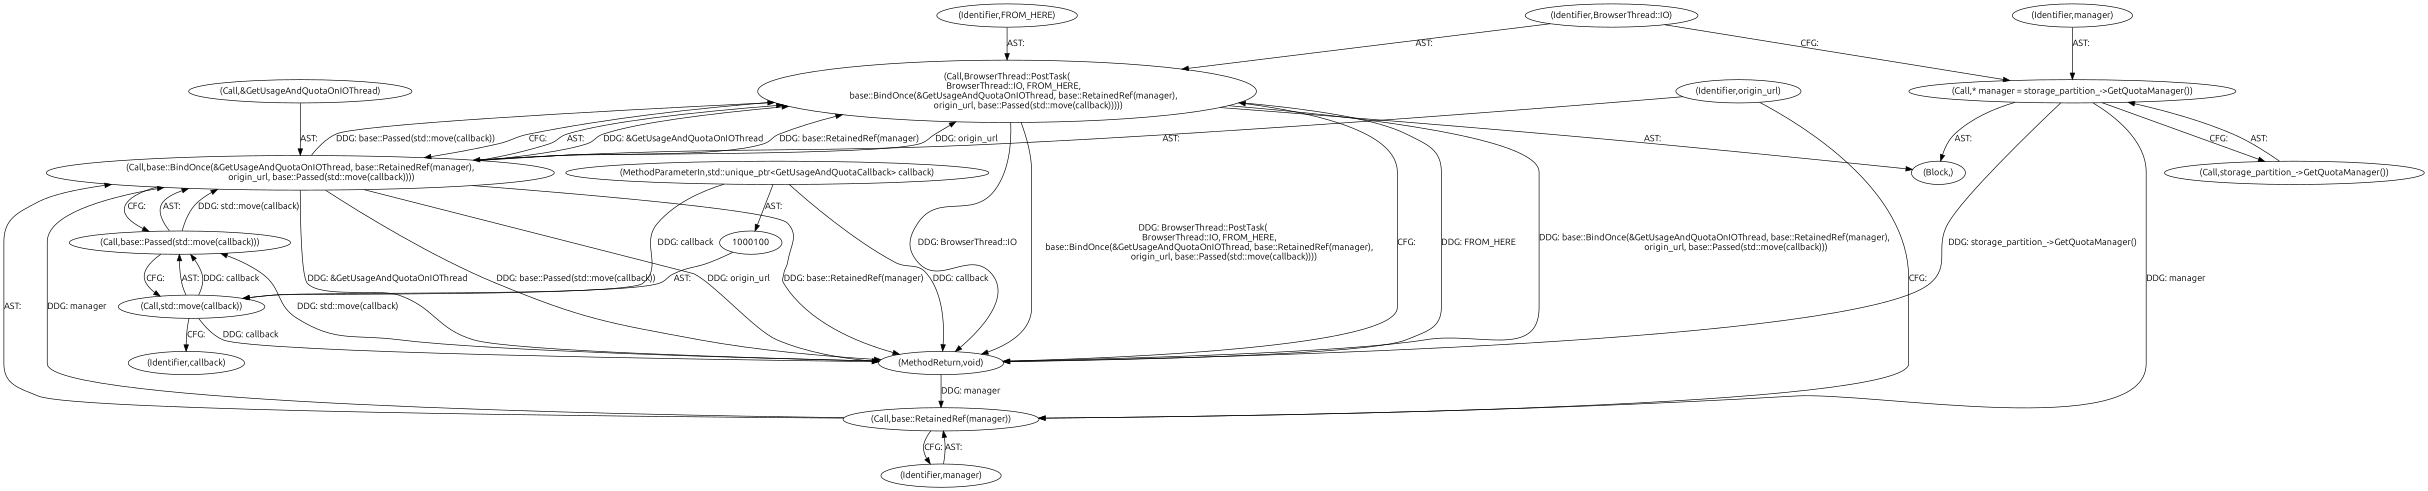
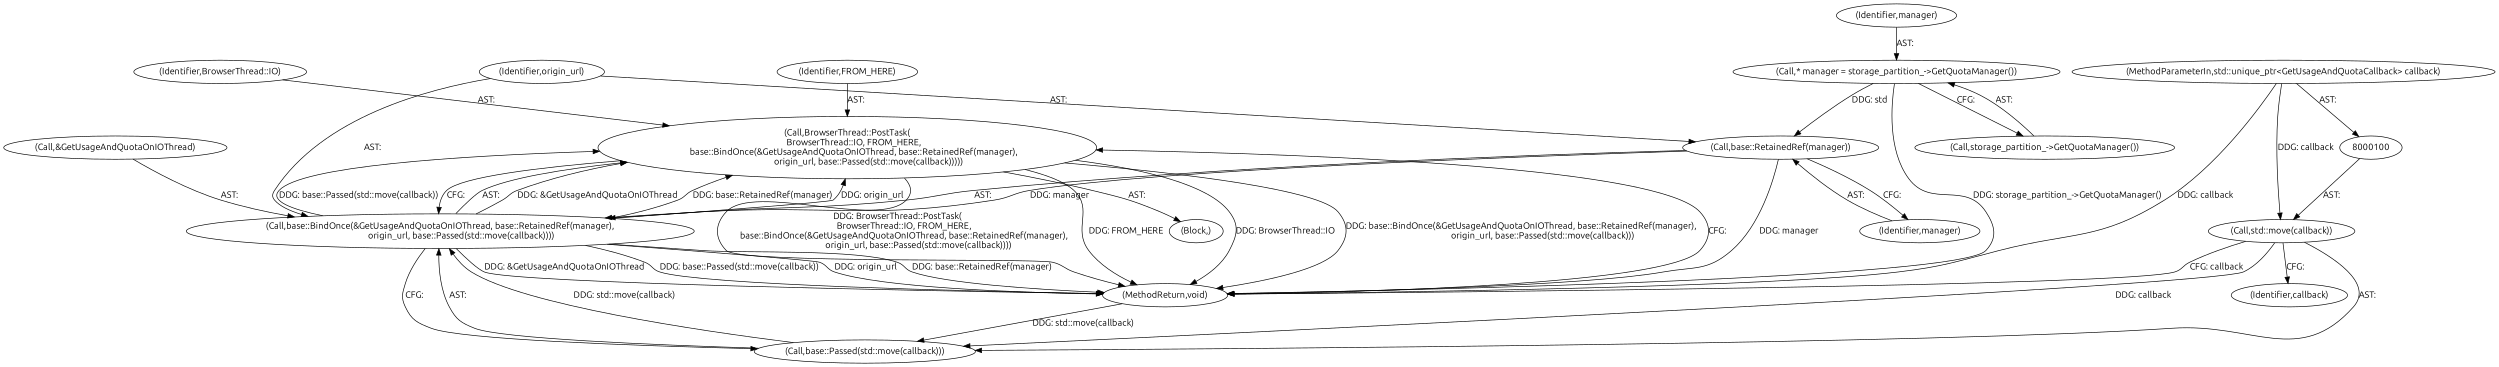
edge "(Identifier,BrowserThread::IO)" -> "(Call,* manager = storage_partition_->GetQuotaManager())": removed, label "CFG:"
edge "(Call,* manager = storage_partition_->GetQuotaManager())" -> "(Block,)": removed, label "AST:"
node "1000100": label "1000100" -> "8000100"
edge "(Call,base::Passed(std::move(callback)))" -> "(Call,std::move(callback))": removed, label "CFG:"
edge "(Identifier,origin_url)" -> "(Call,base::RetainedRef(manager))": label "CFG: " -> "AST: "
edge "(Call,* manager = storage_partition_->GetQuotaManager())" -> "(Call,base::RetainedRef(manager))": label "DDG: manager" -> "DDG: std"
edge "(Call,std::move(callback))" -> "(MethodReturn,void)": label "DDG: callback" -> "CFG: callback"
edge "(MethodReturn,void)" -> "(Call,base::RetainedRef(manager))": reversed
